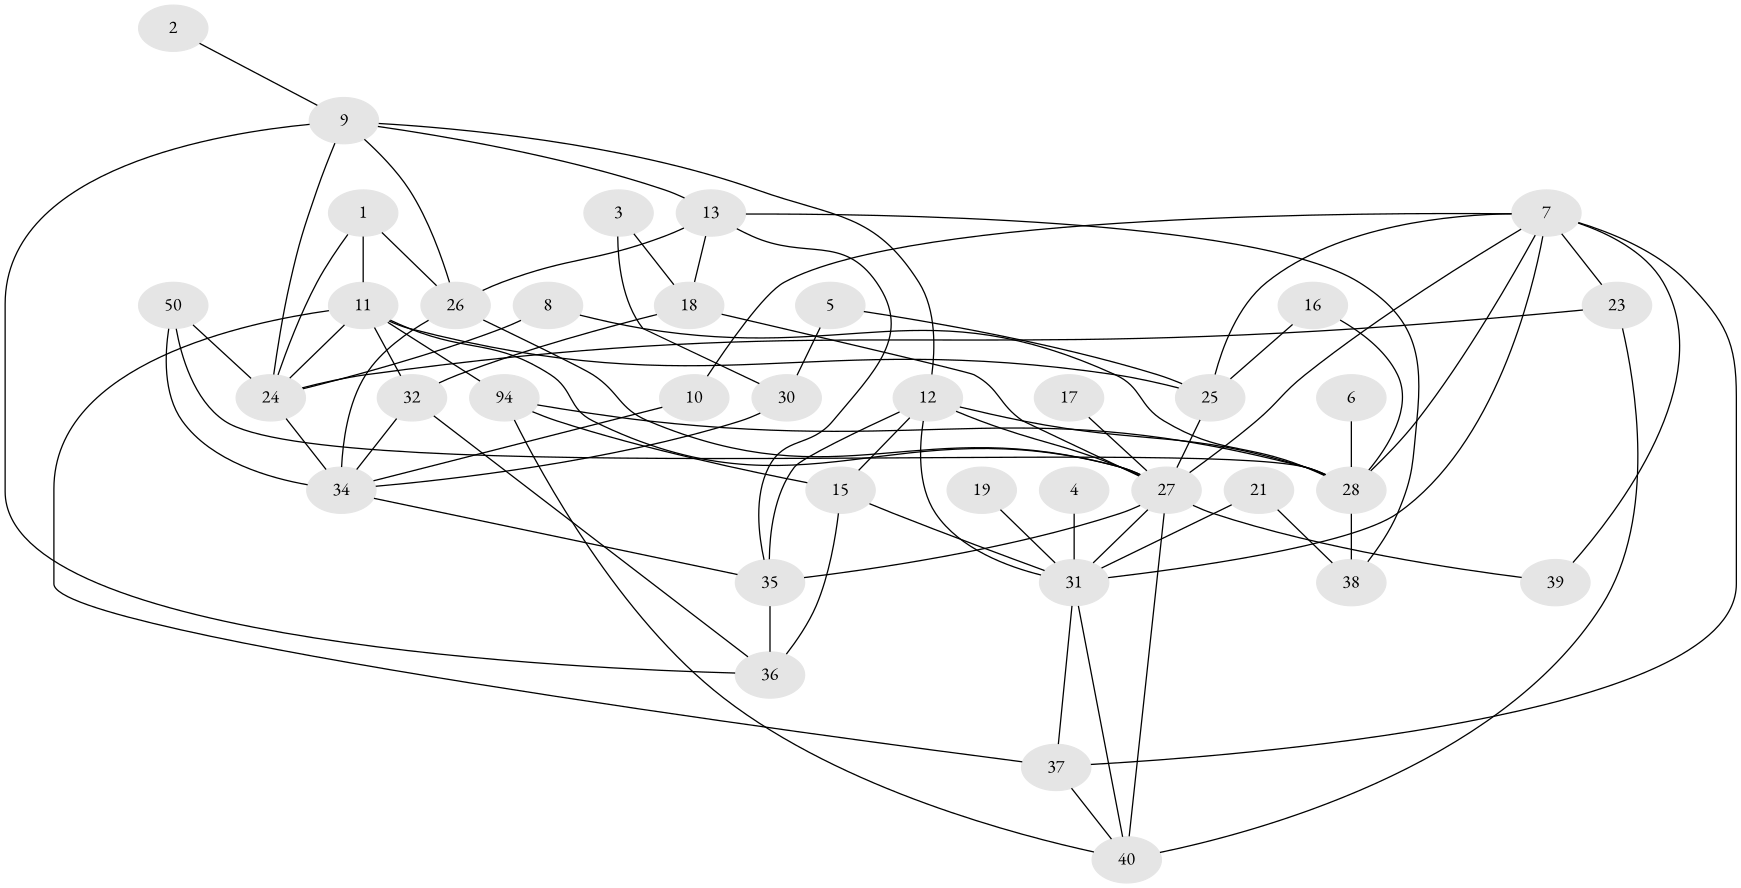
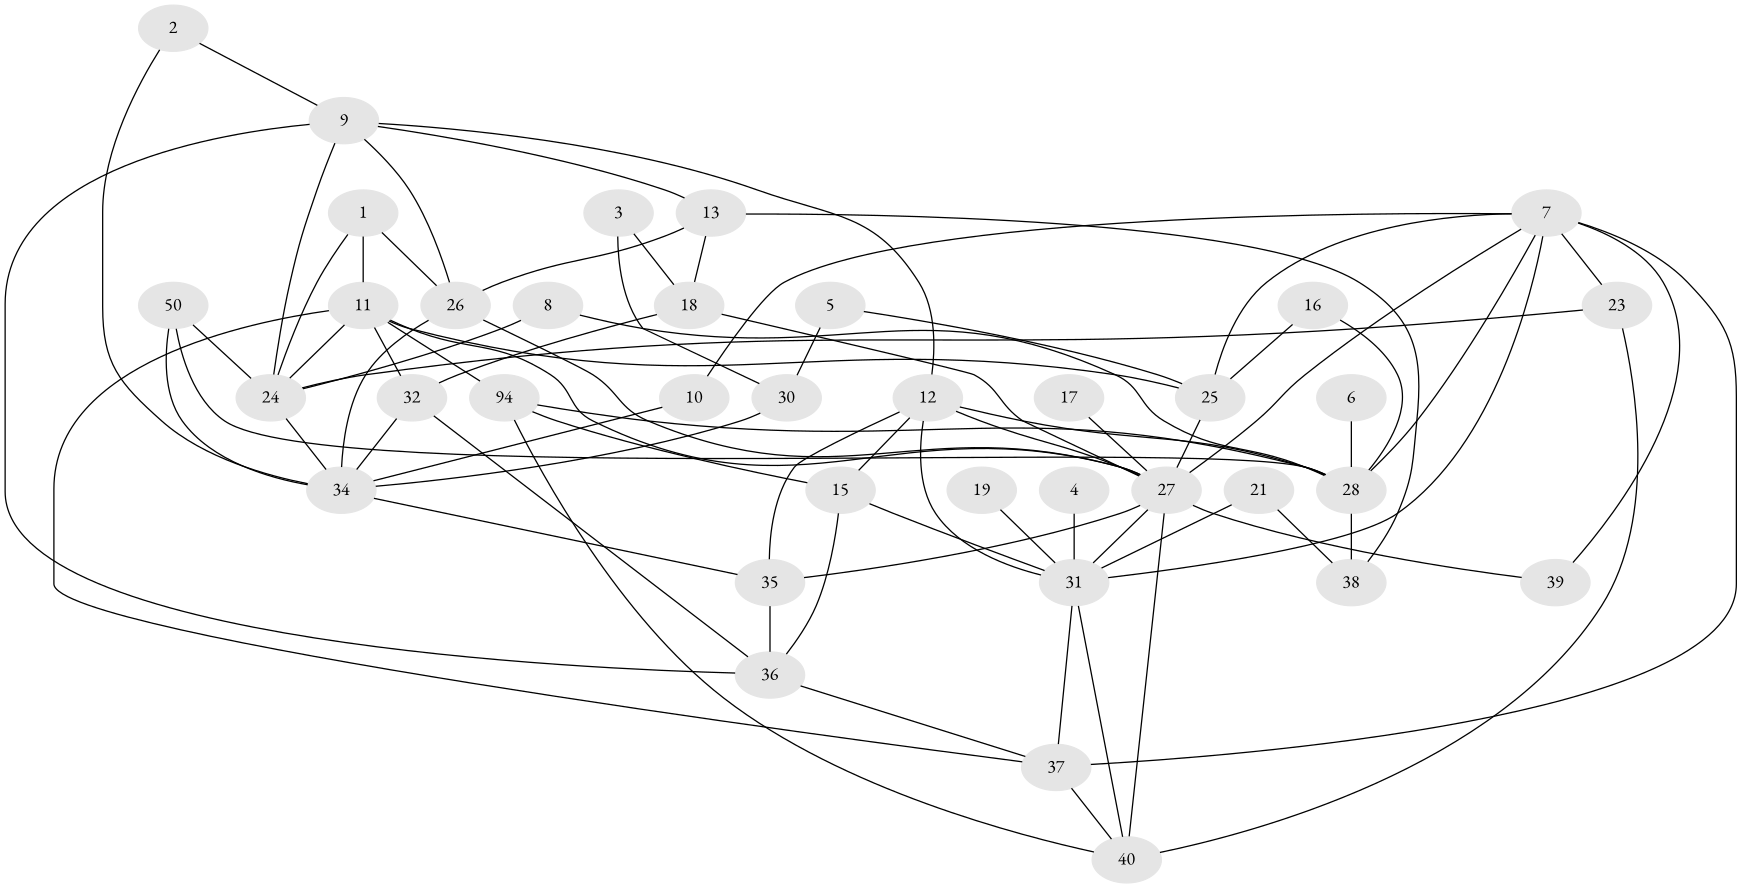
edge "2" -- "34": added
edge "13" -- "35": removed
edge "36" -- "37": added
